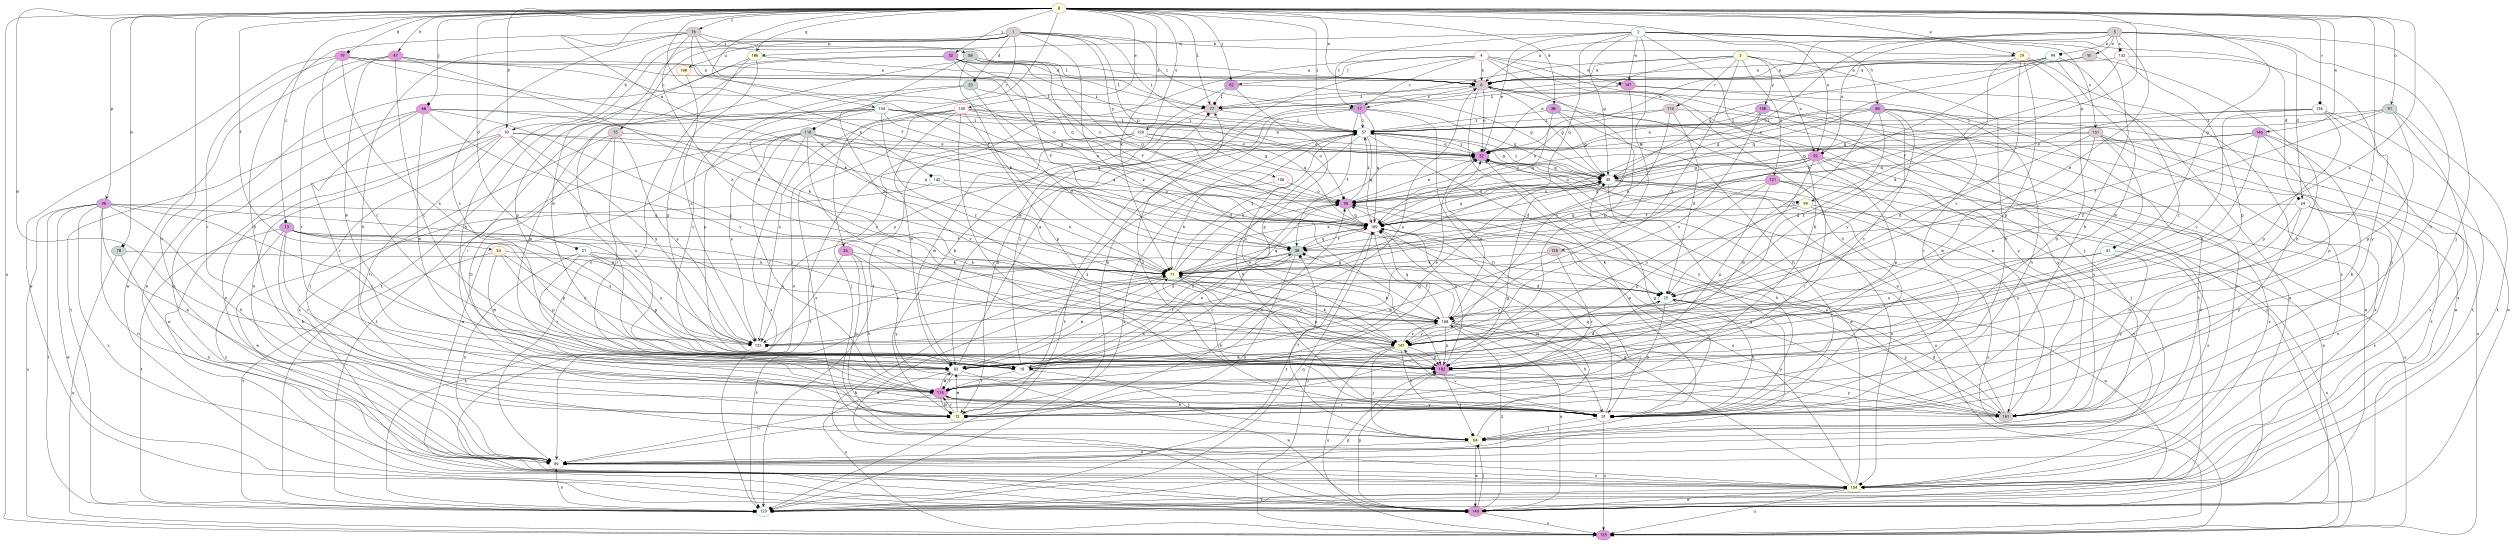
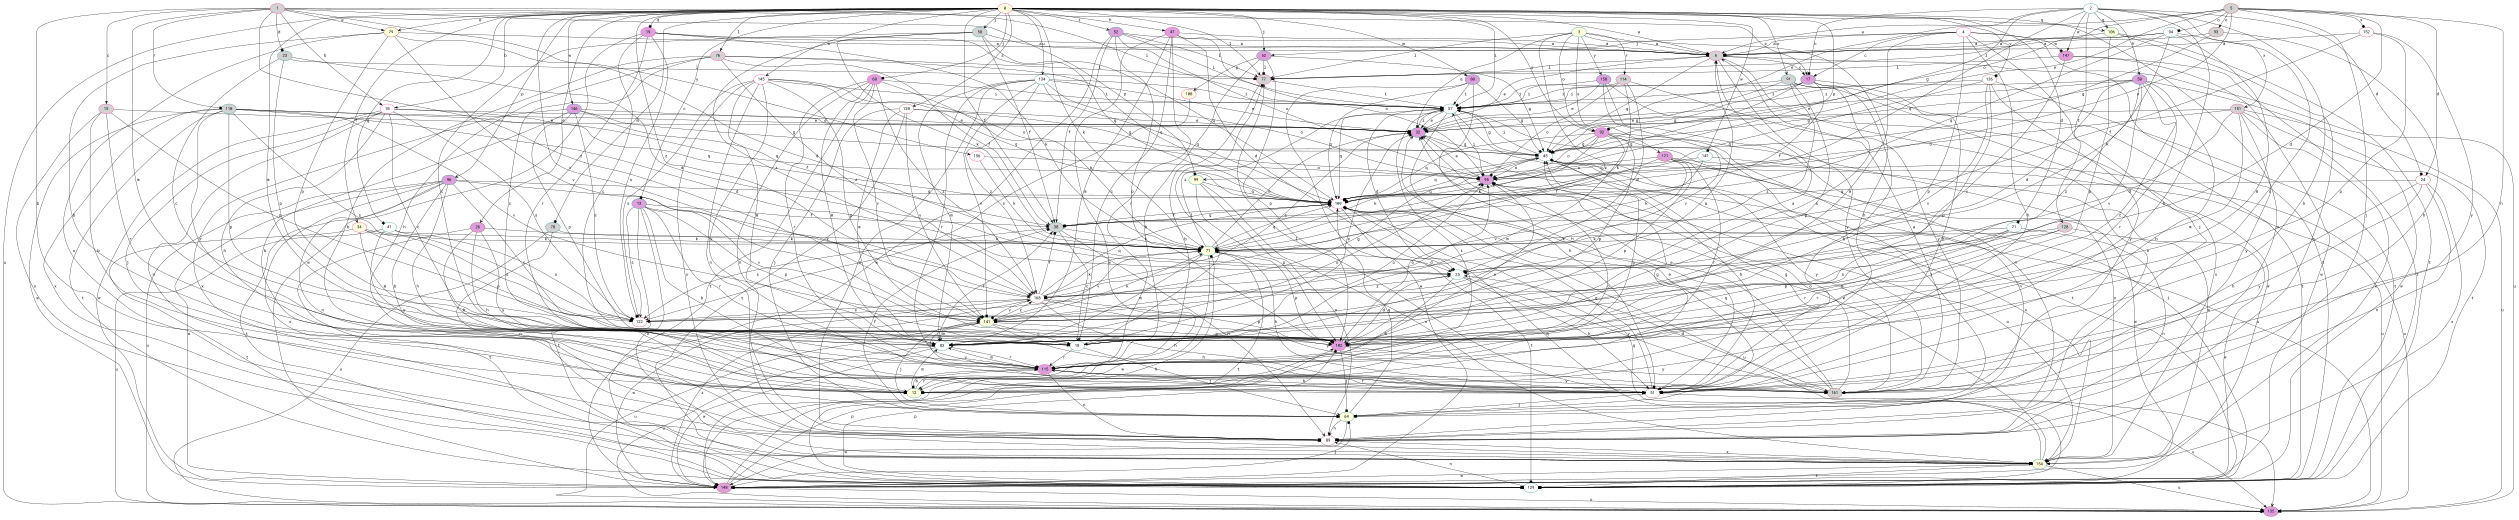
edge "1" -> "100": now "62" -> "100"
edge "76" -> "58": now "0" -> "58"
edge "142" -> "148": now "142" -> "154"
